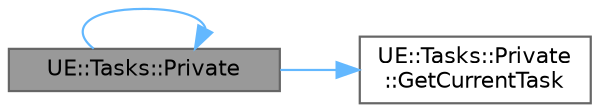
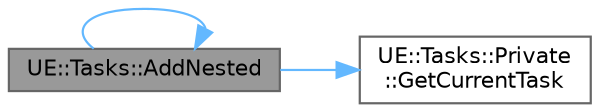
node "UE::Tasks::Private": label "UE::Tasks::Private" -> "UE::Tasks::AddNested"
